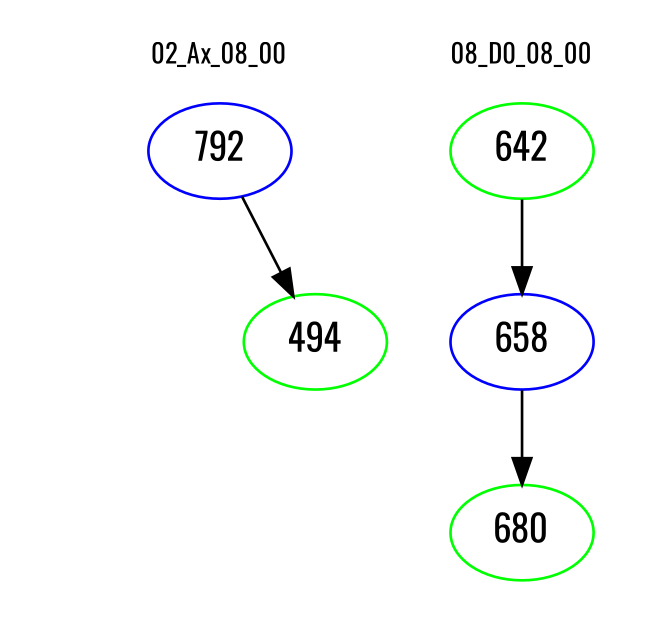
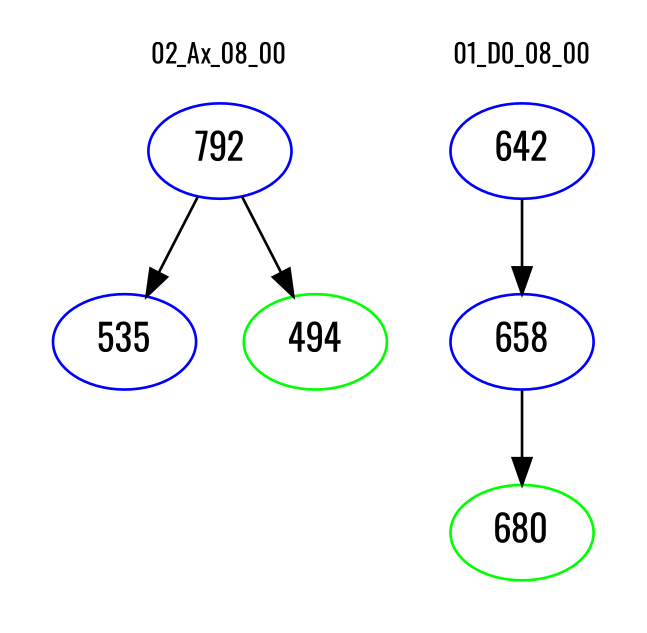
cluster "08_D0_08_00": label "08_D0_08_00" -> "01_D0_08_00"
node "642": color green -> blue
node "535": added
